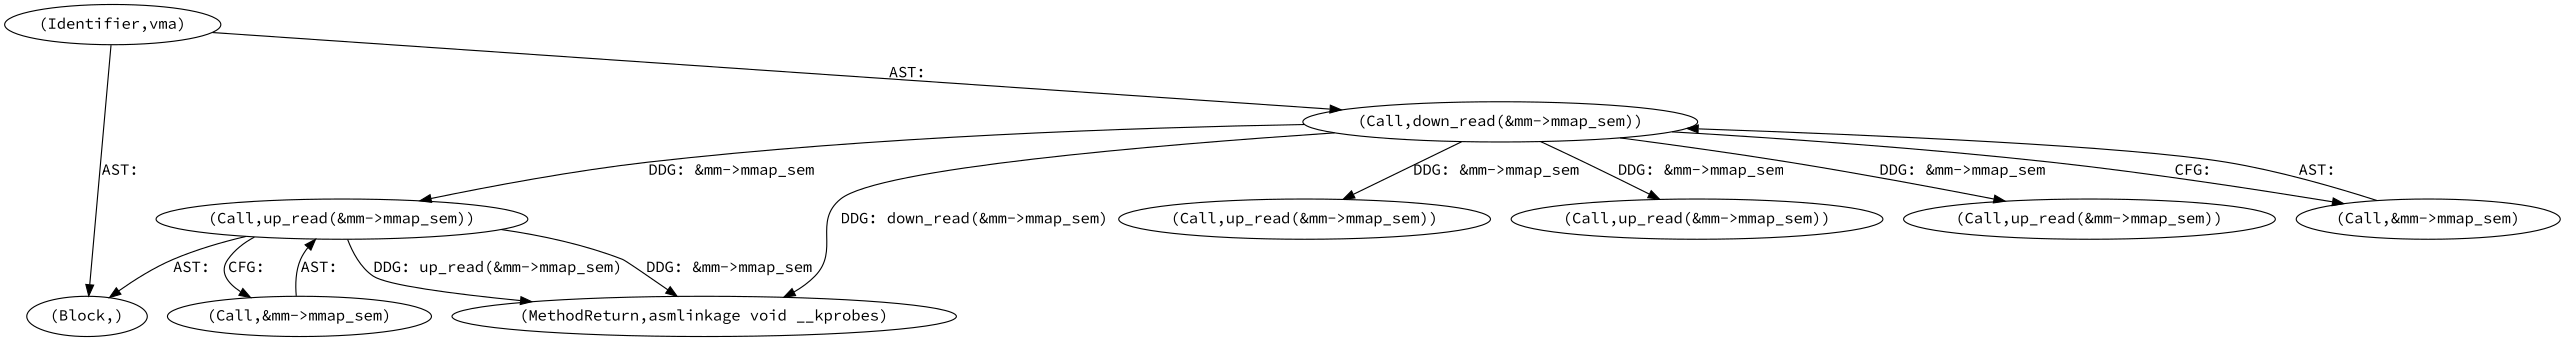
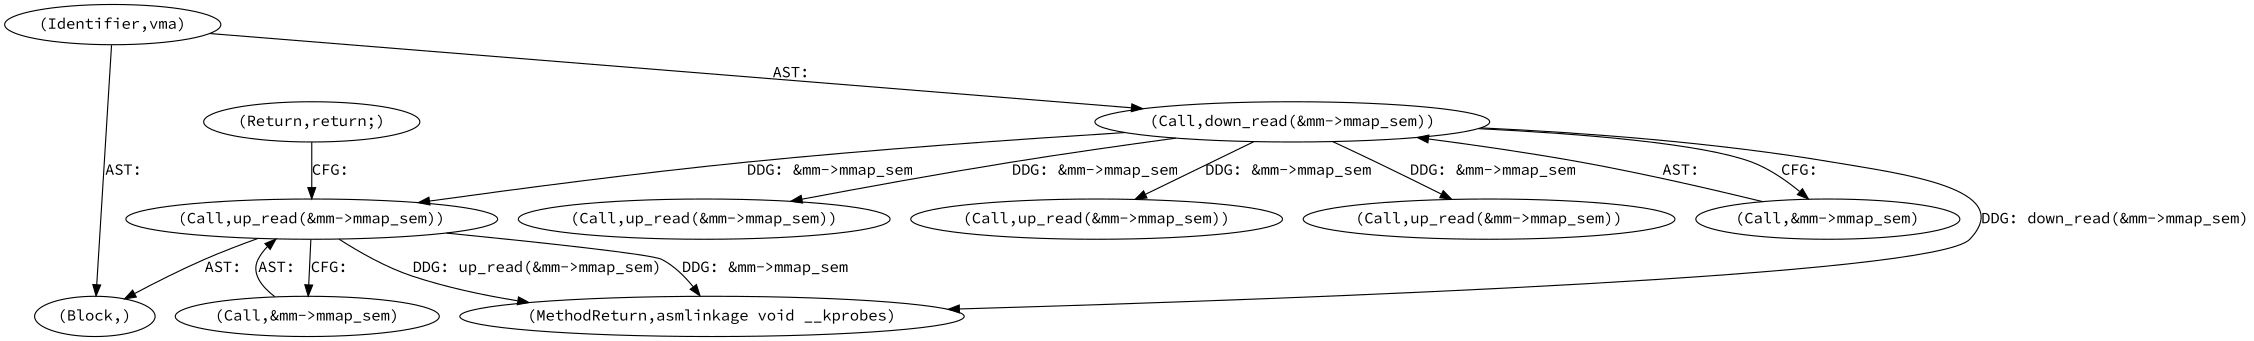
node "(Return,return;)": added
